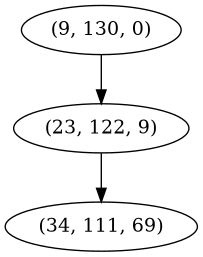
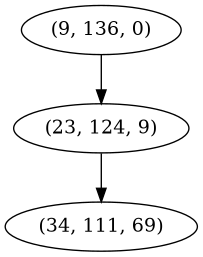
node "(9, 130, 0)": label "(9, 130, 0)" -> "(9, 136, 0)"
node "(23, 122, 9)": label "(23, 122, 9)" -> "(23, 124, 9)"
